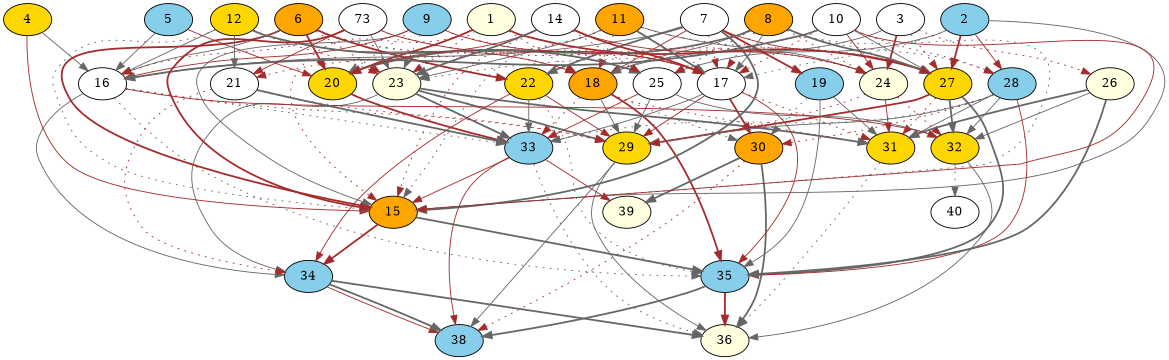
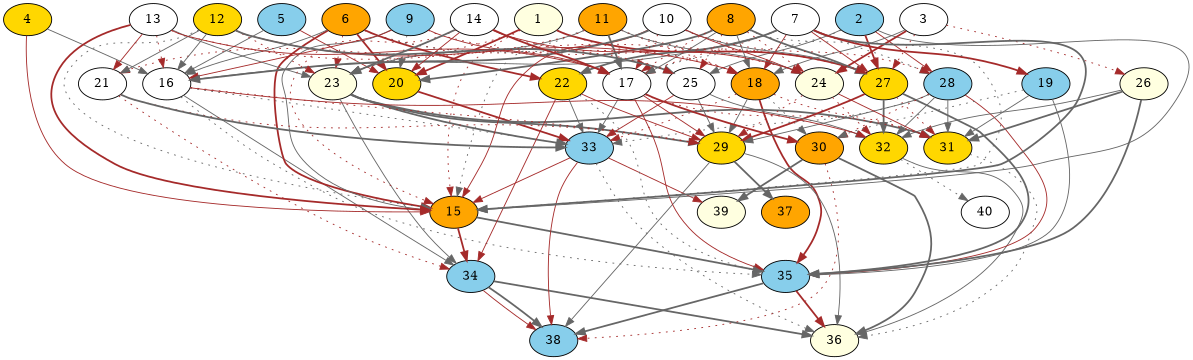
node "73": label "73" -> "13"
edge "9" -> "23": removed
edge "8" -> "28": now "7" -> "28"
node "37": added
